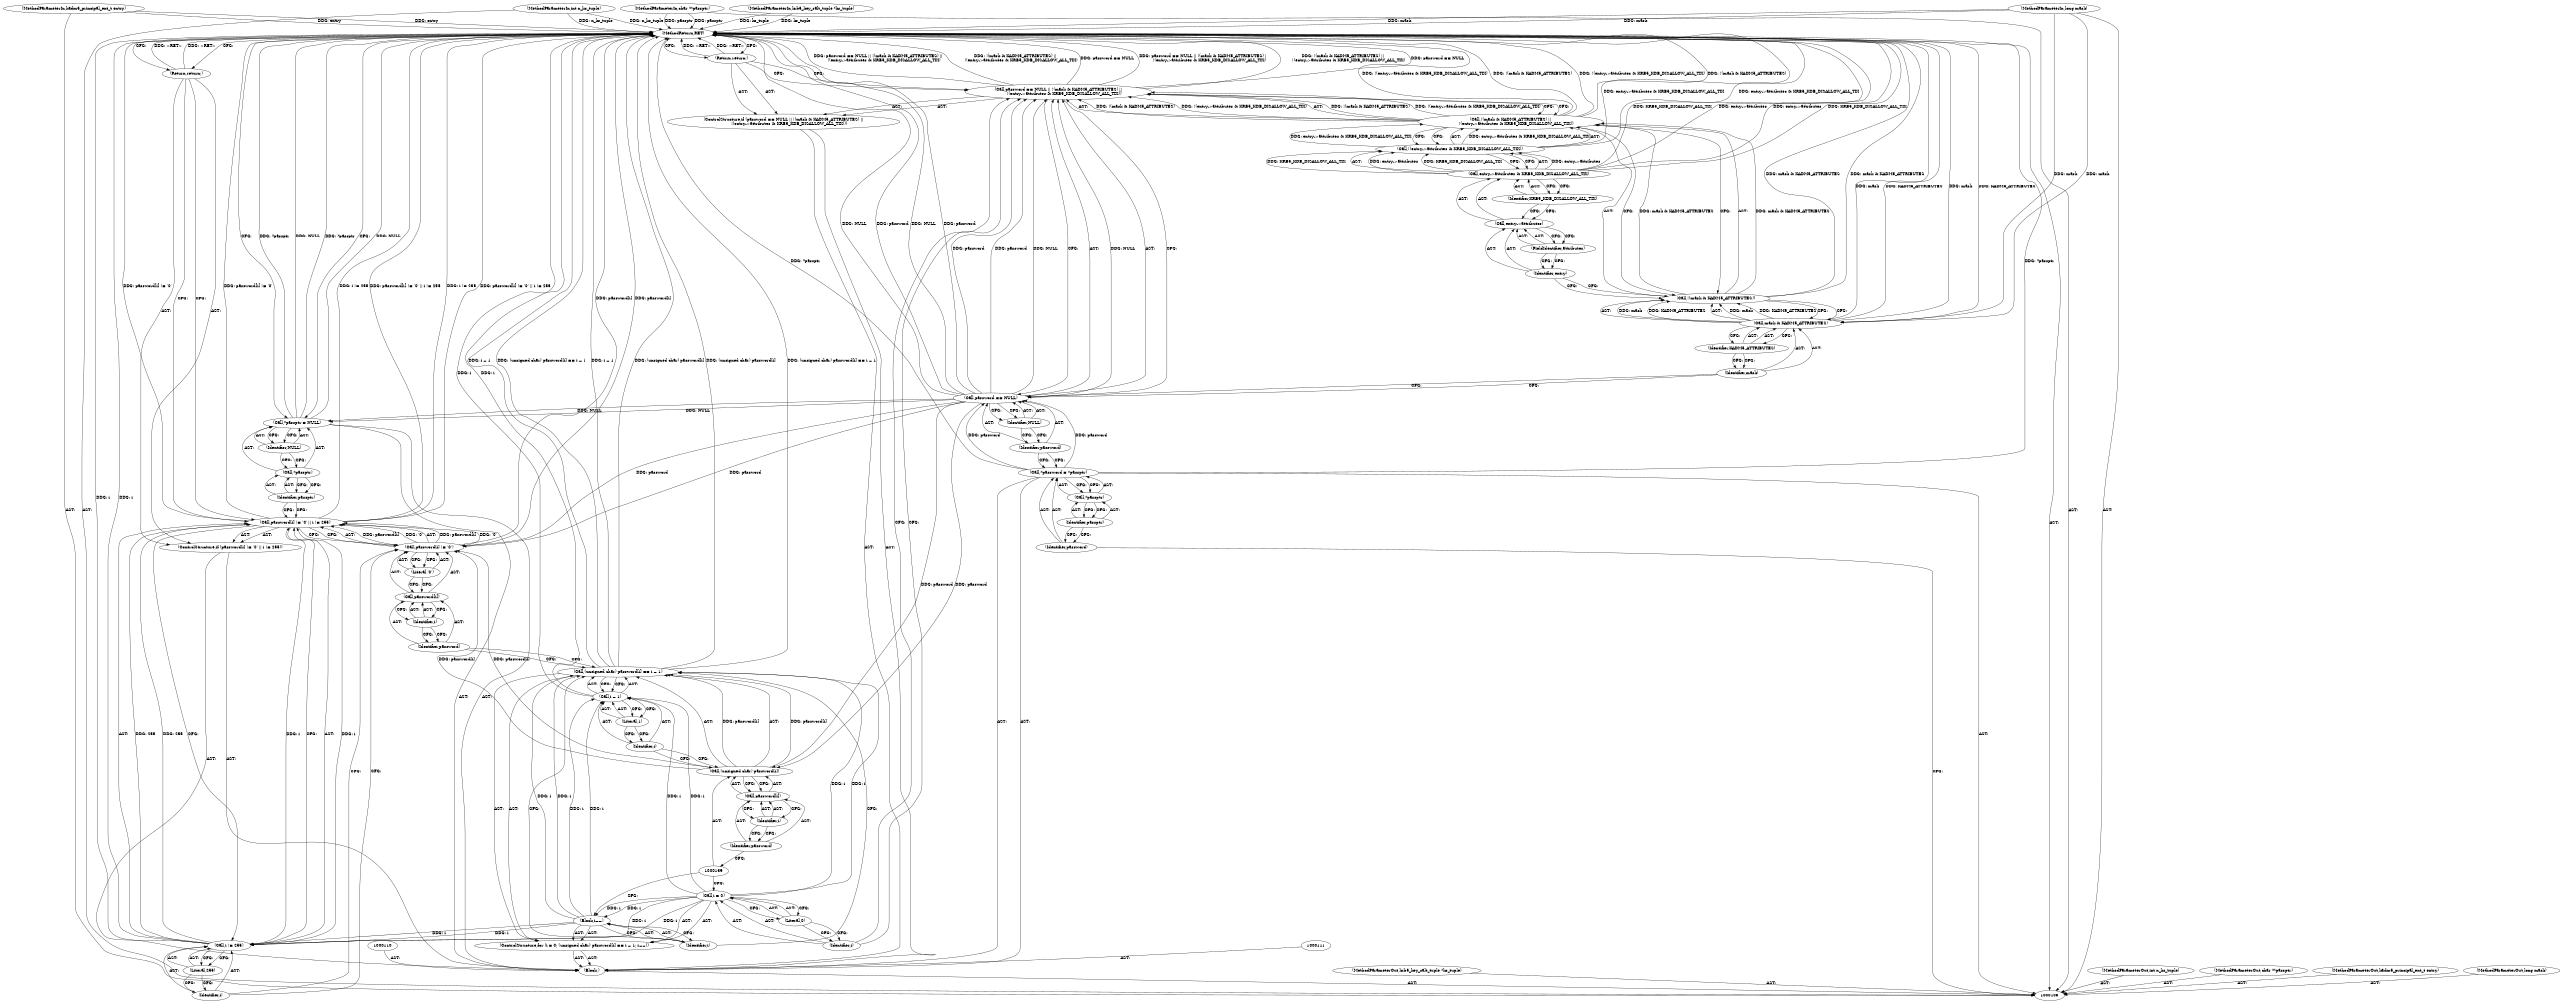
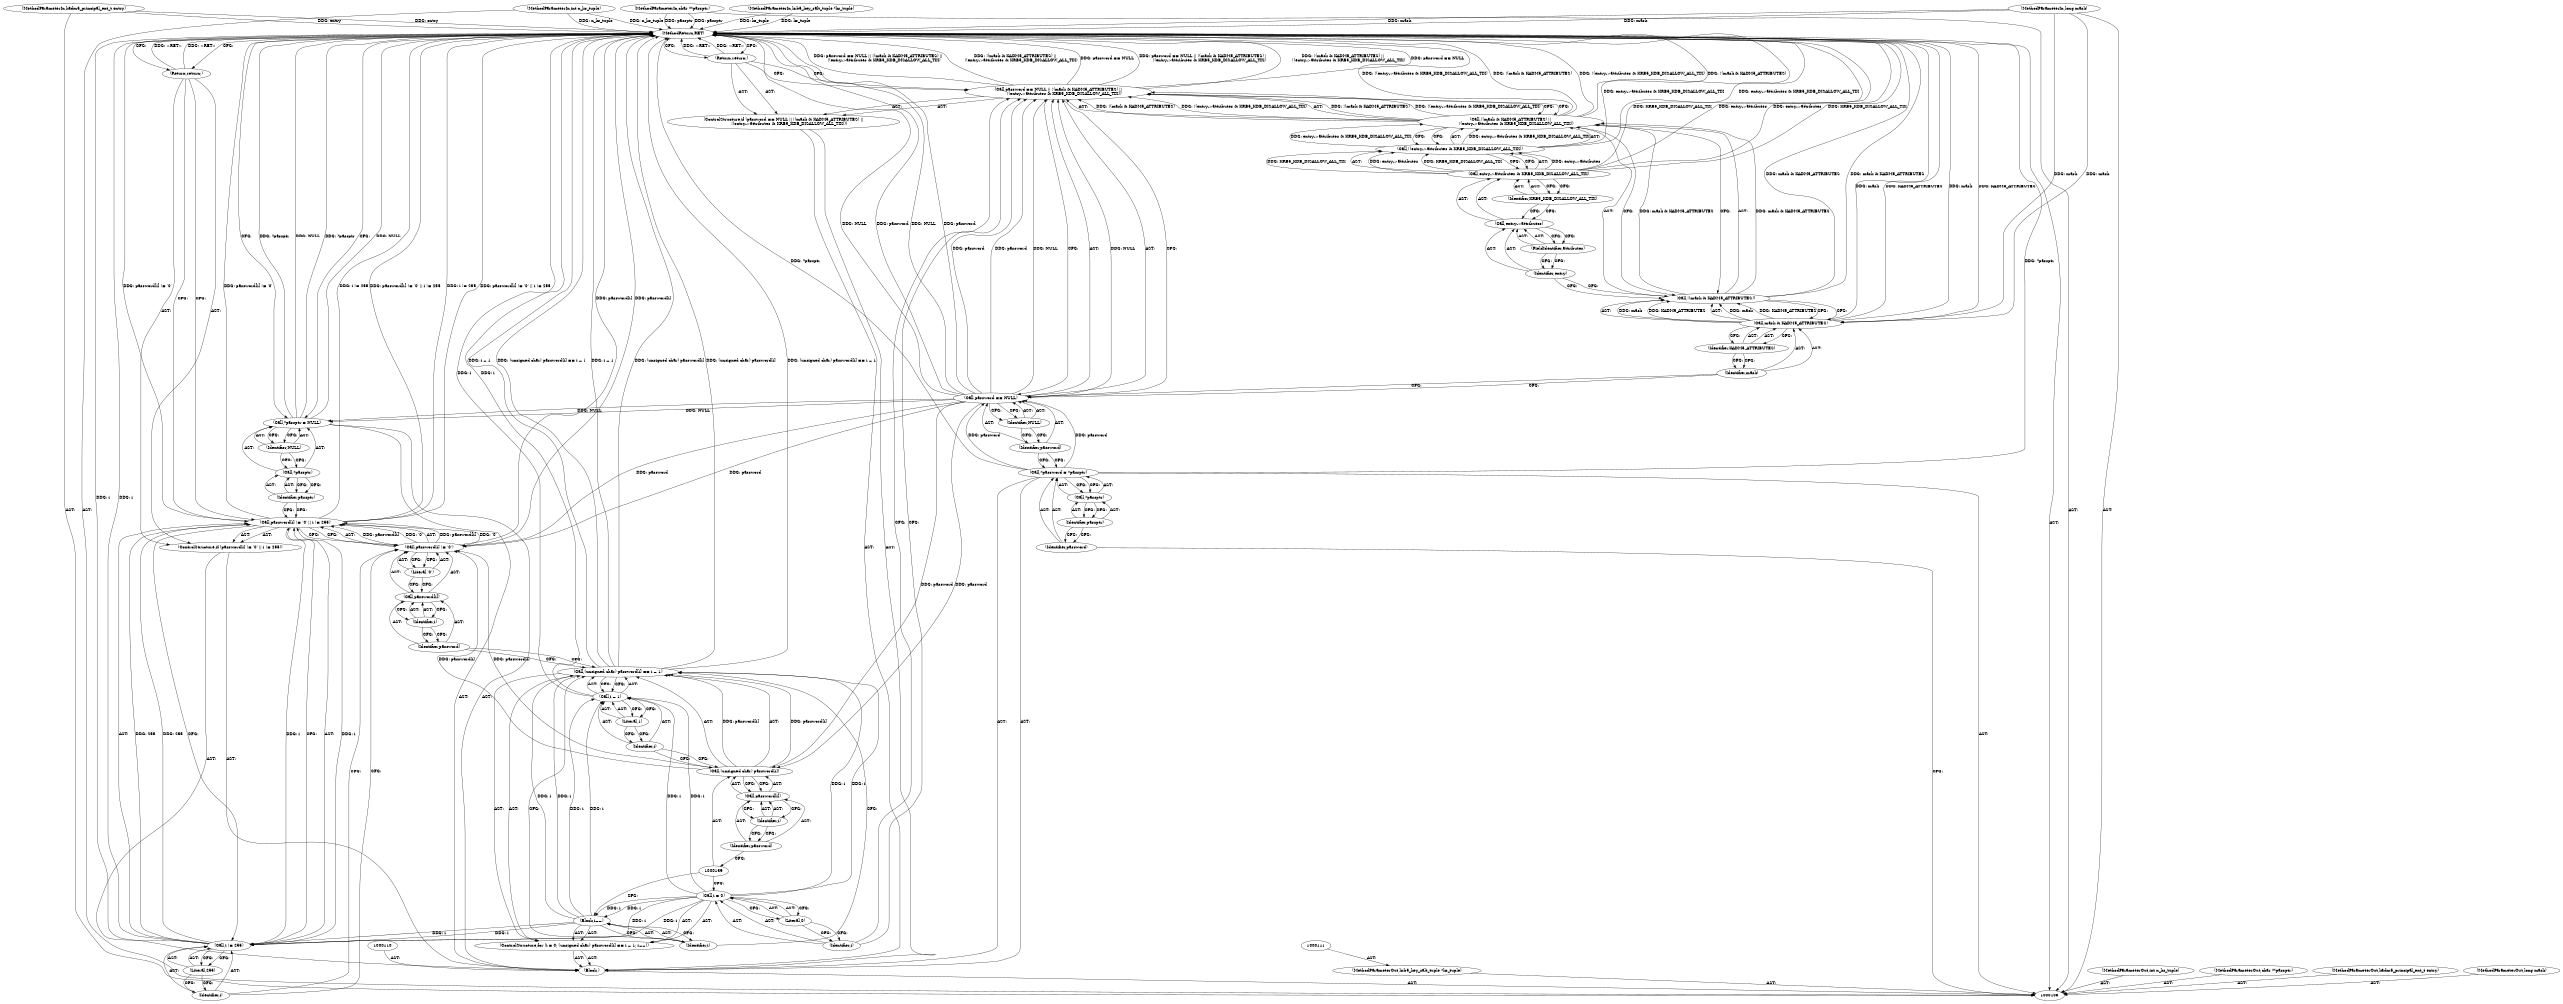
edge "1000111" -> "(Block,)": now "1000111" -> "(MethodParameterOut,krb5_key_salt_tuple *ks_tuple)"
